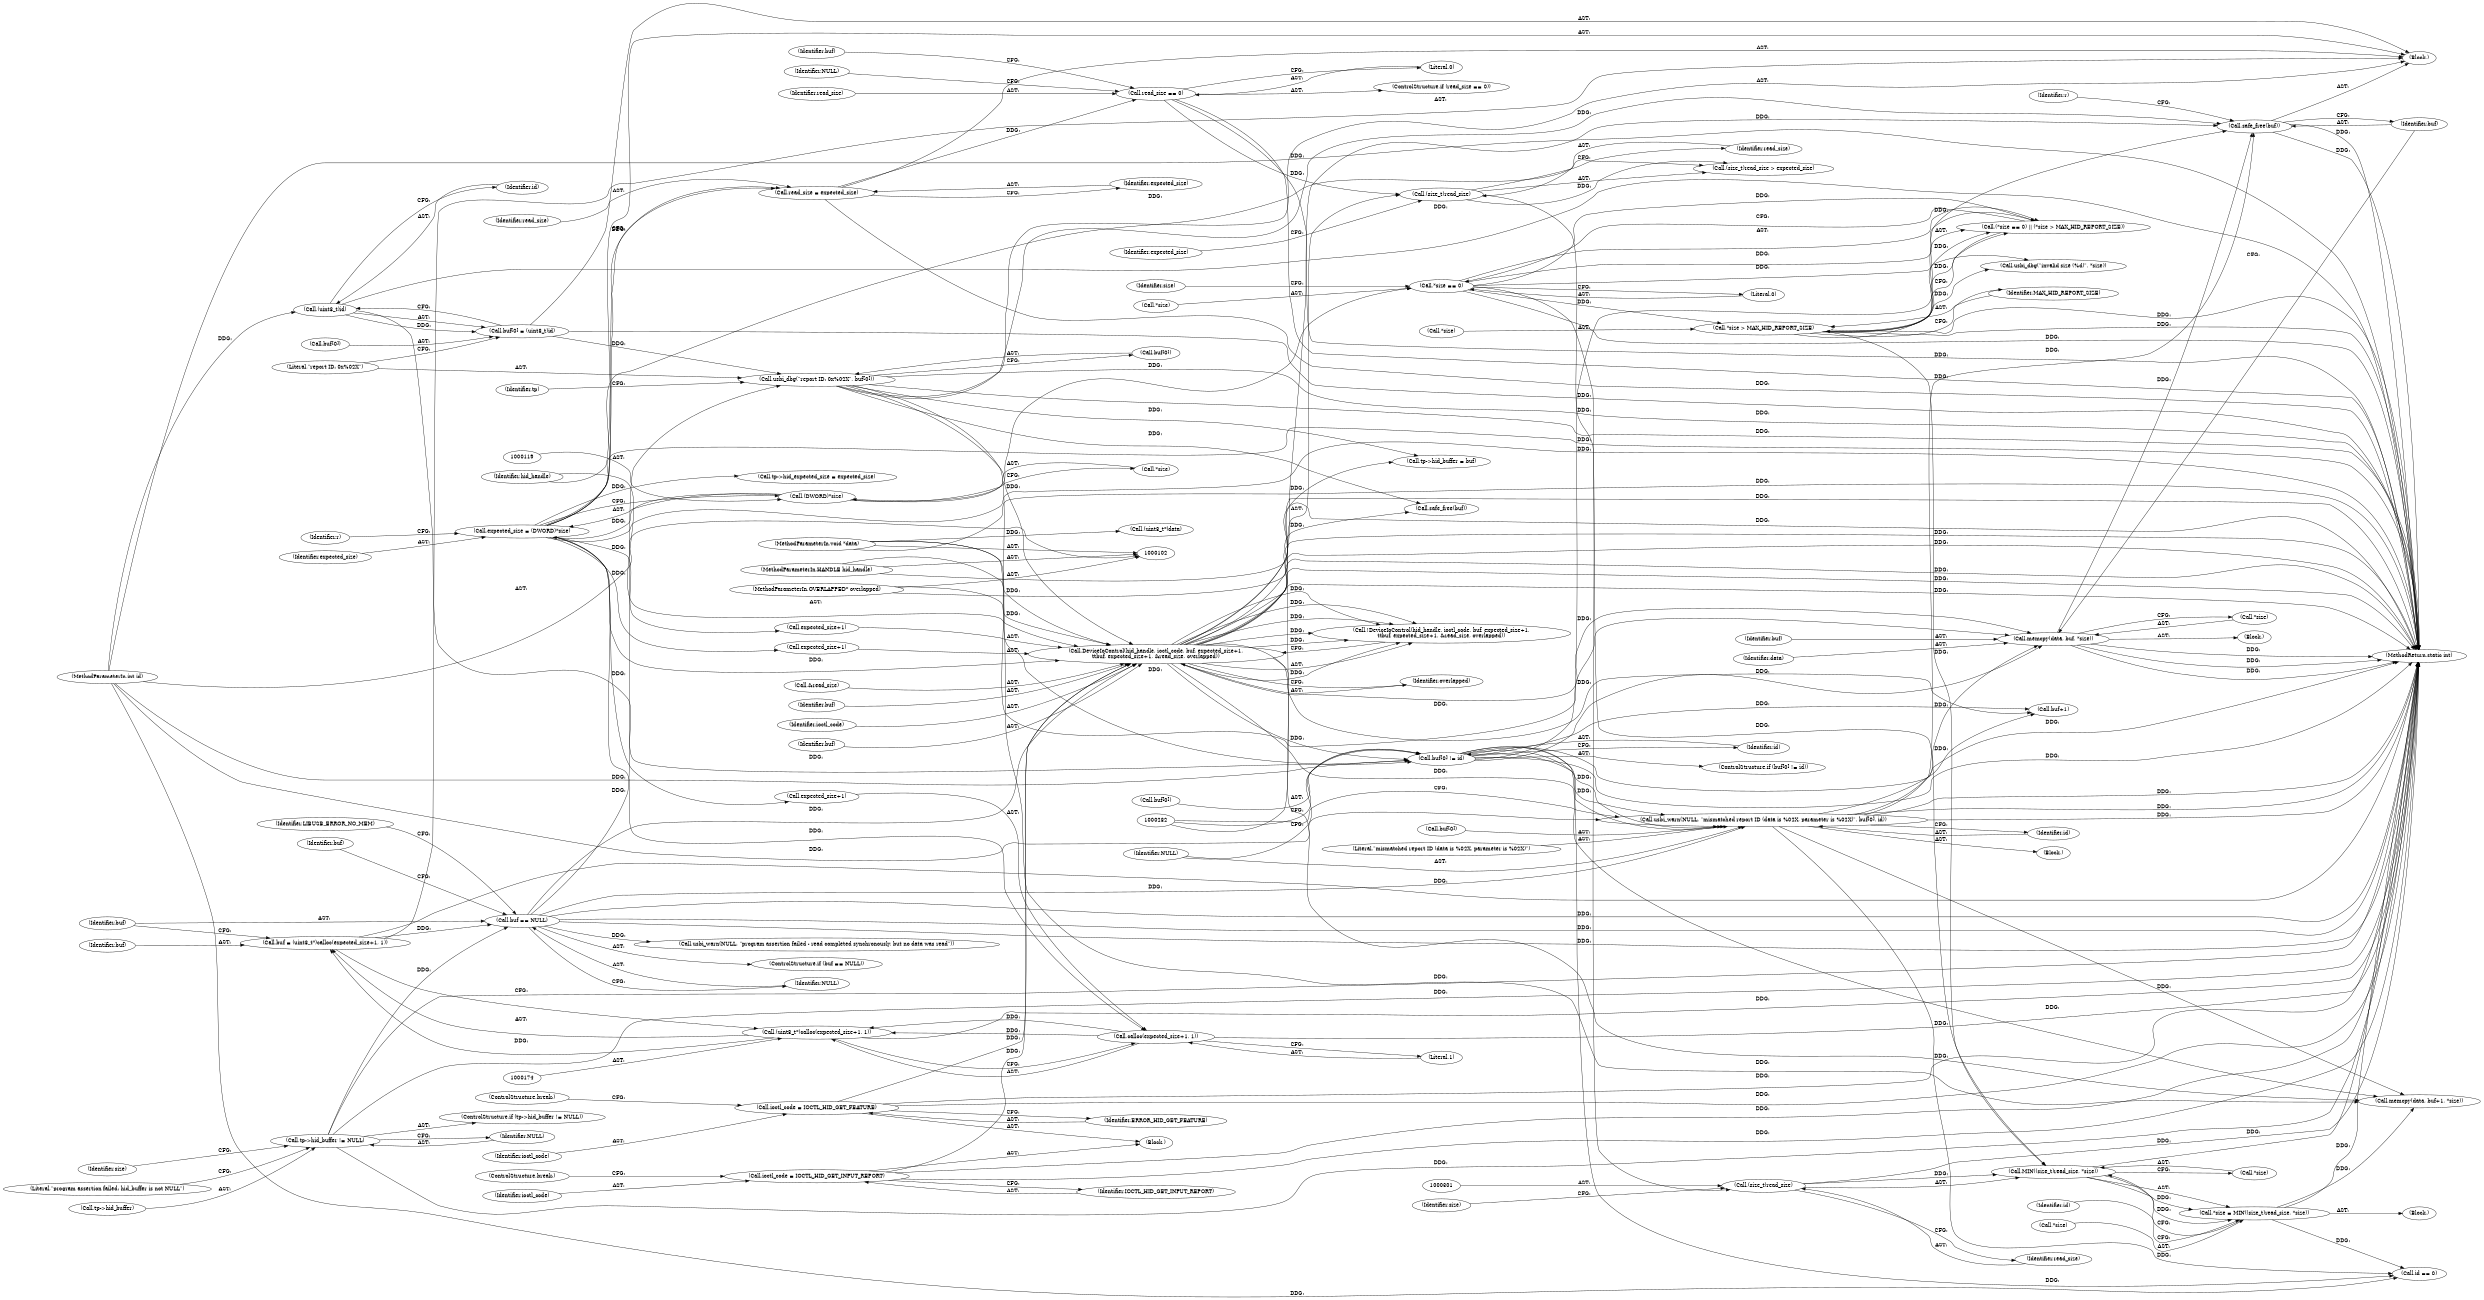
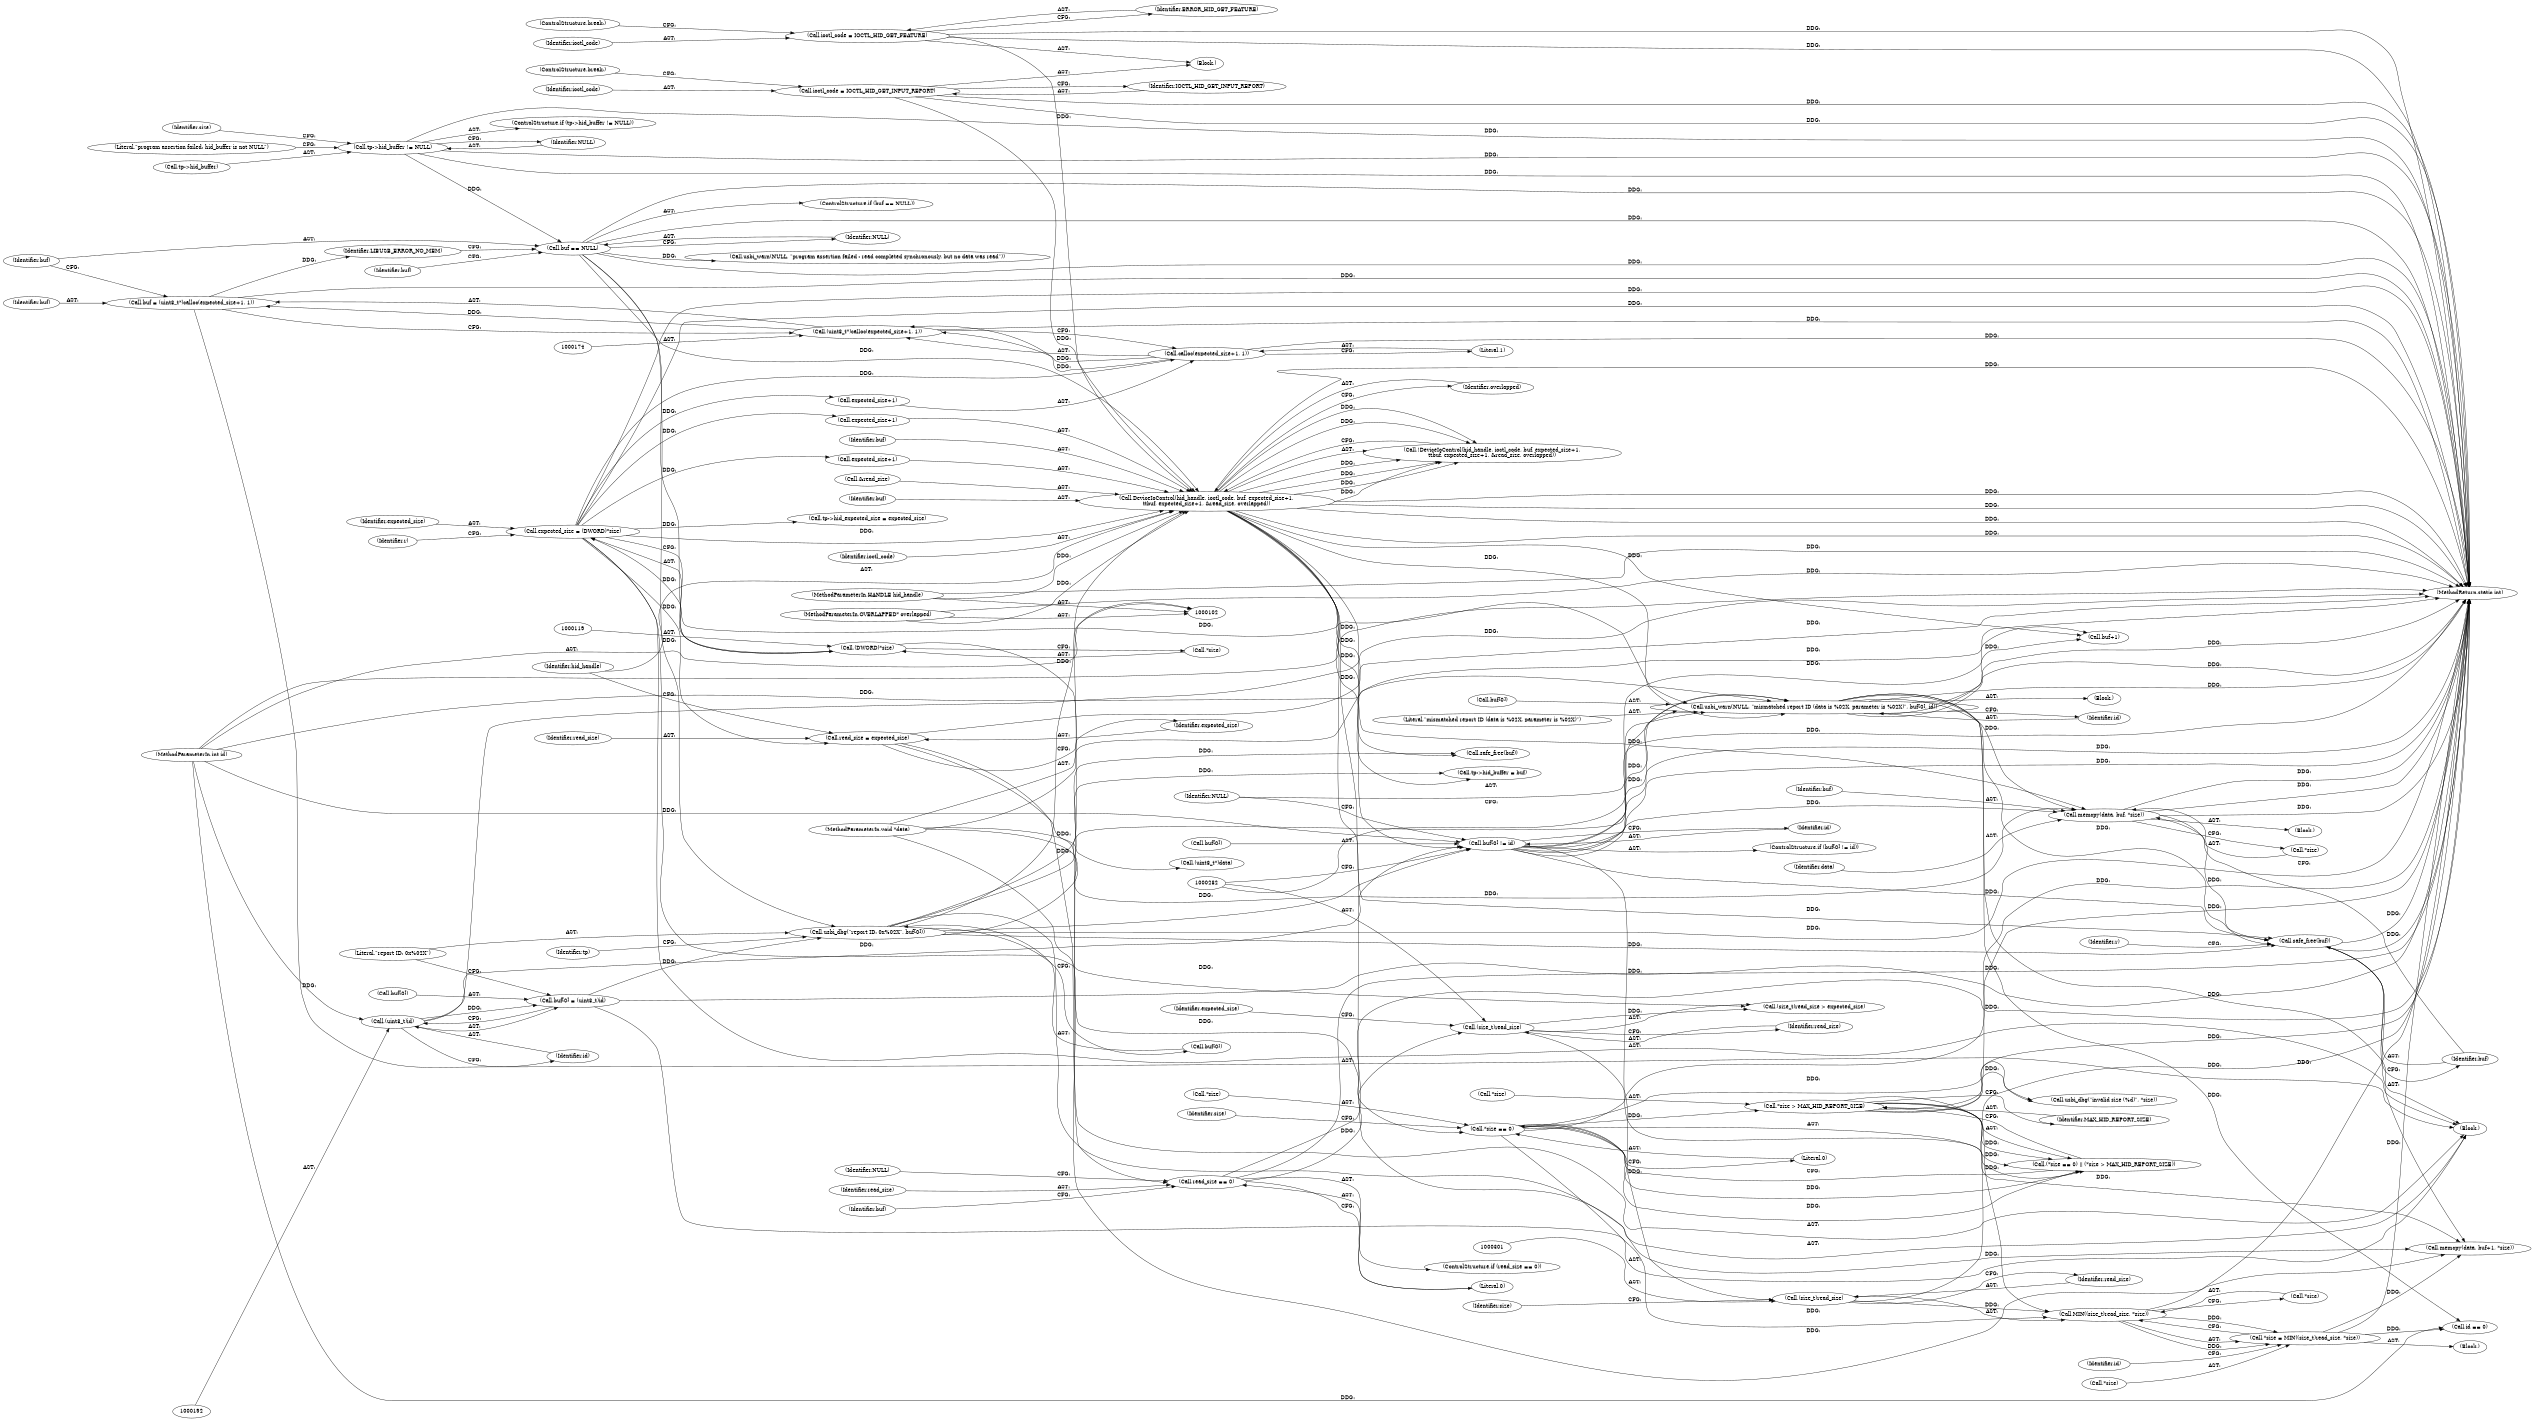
edge "(Call,buf = (uint8_t*)calloc(expected_size+1, 1))" -> "(Call,buf == NULL)": now "(Call,buf = (uint8_t*)calloc(expected_size+1, 1))" -> "(Identifier,LIBUSB_ERROR_NO_MEM)"
edge "(Call,buf[0] != id)" -> "(Call,id == 0)": removed, label "DDG:"
node "1000192": added
